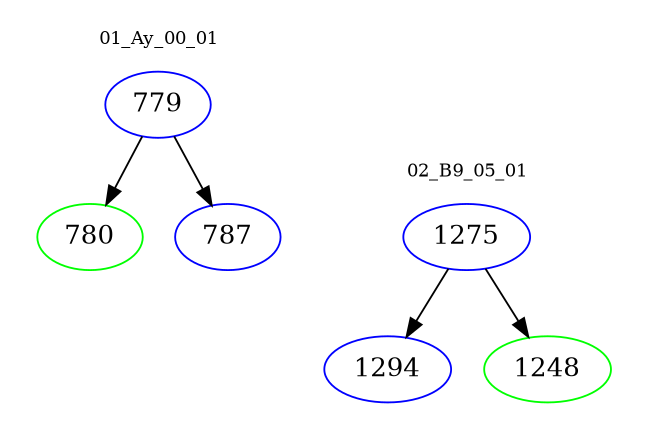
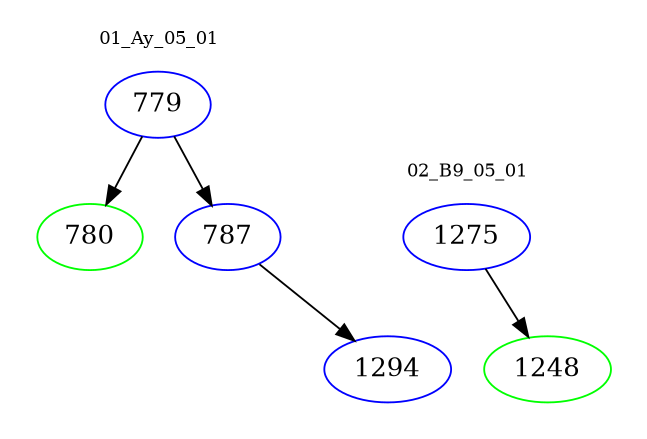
cluster "01_Ay_00_01": label "01_Ay_00_01" -> "01_Ay_05_01"
edge "1275" -> "1294": now "787" -> "1294"
